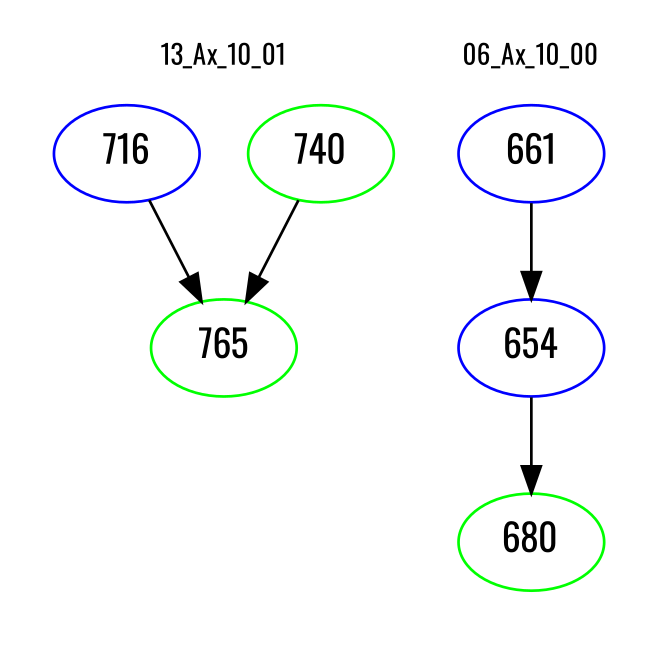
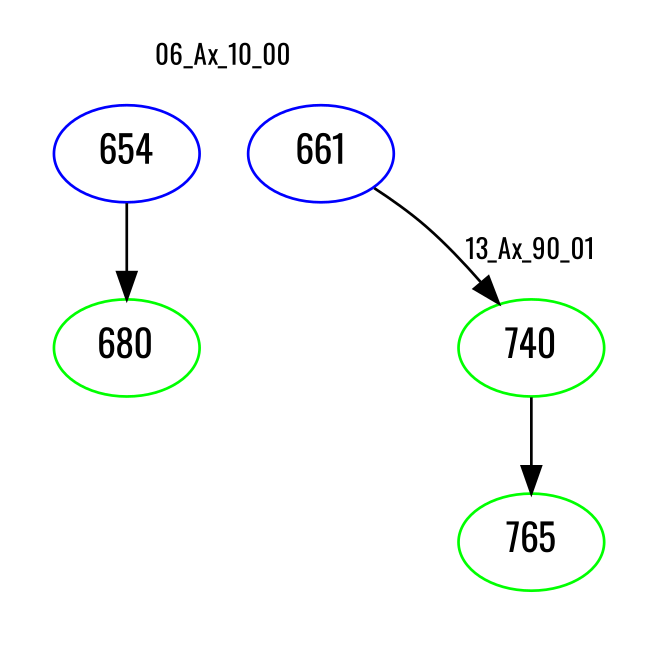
cluster "13_Ax_10_01": label "13_Ax_10_01" -> "13_Ax_90_01"
node "716": removed
edge "661" -> "654": now "661" -> "740"
